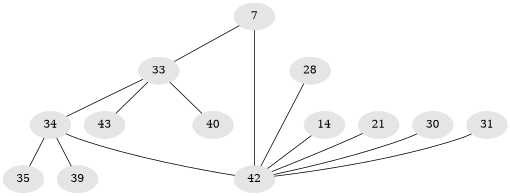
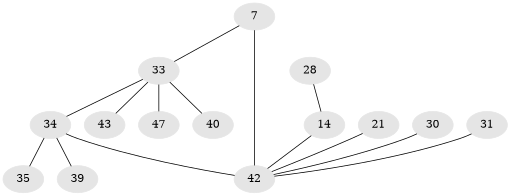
node "47": added
edge "28" -- "42": now "28" -- "14"
